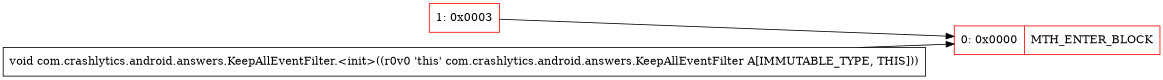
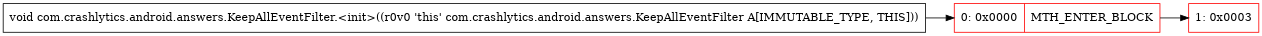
edge "1: 0x0003" -> "0: 0x0000": reversed
